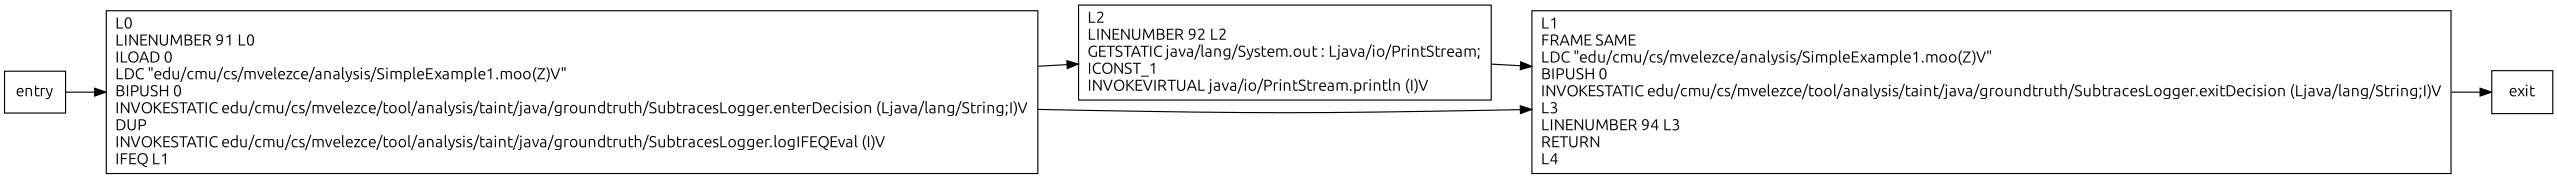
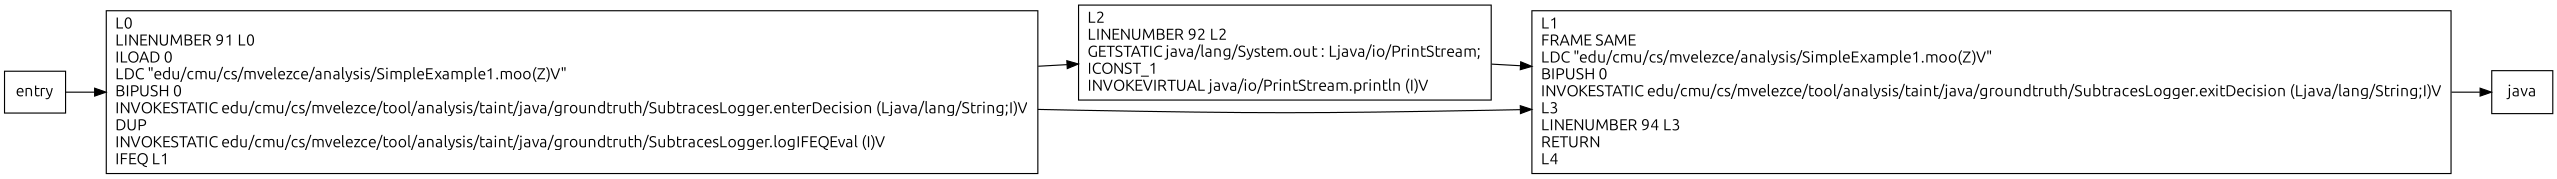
node "exit": label "exit" -> "java"
